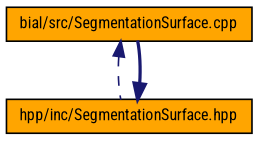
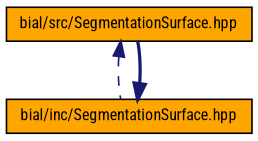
node "bial/src/SegmentationSurface.cpp": label "bial/src/SegmentationSurface.cpp" -> "bial/src/SegmentationSurface.hpp"
node "hpp/inc/SegmentationSurface.hpp": label "hpp/inc/SegmentationSurface.hpp" -> "bial/inc/SegmentationSurface.hpp"
